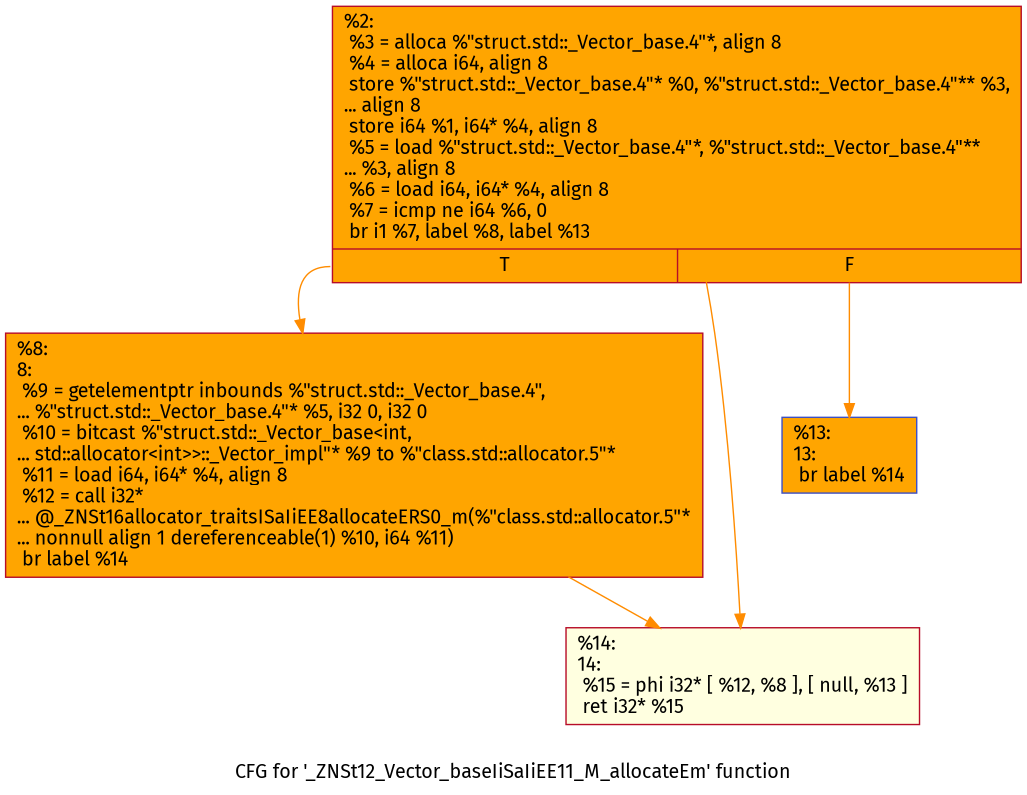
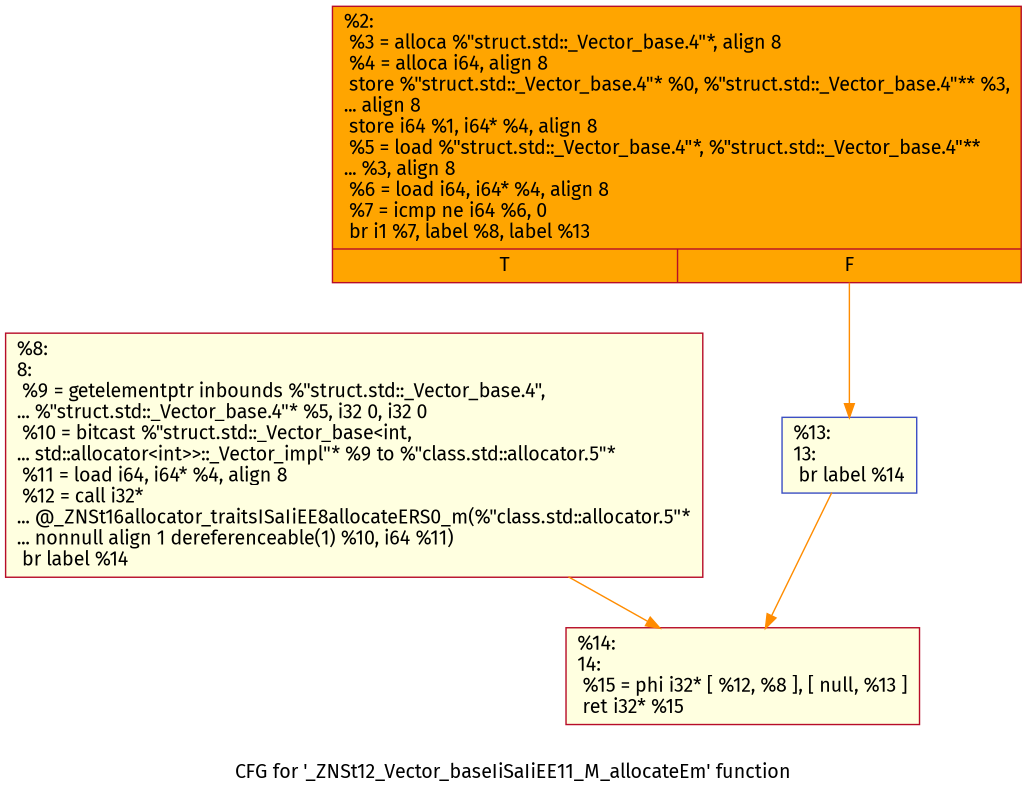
edge "%2:" -> "%8:": removed
edge "%2:" -> "%14:": now "%13:" -> "%14:"
node "%8:": fillcolor orange -> lightyellow
node "%13:": fillcolor orange -> lightyellow
